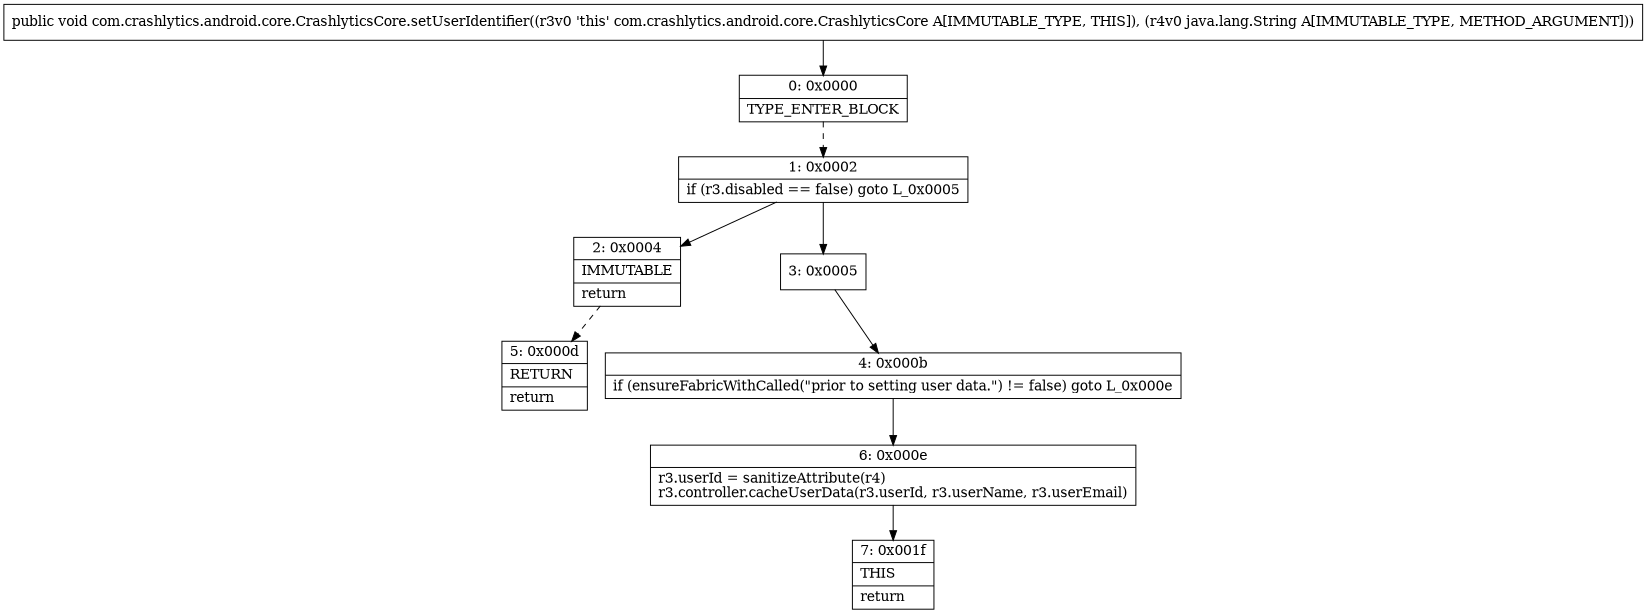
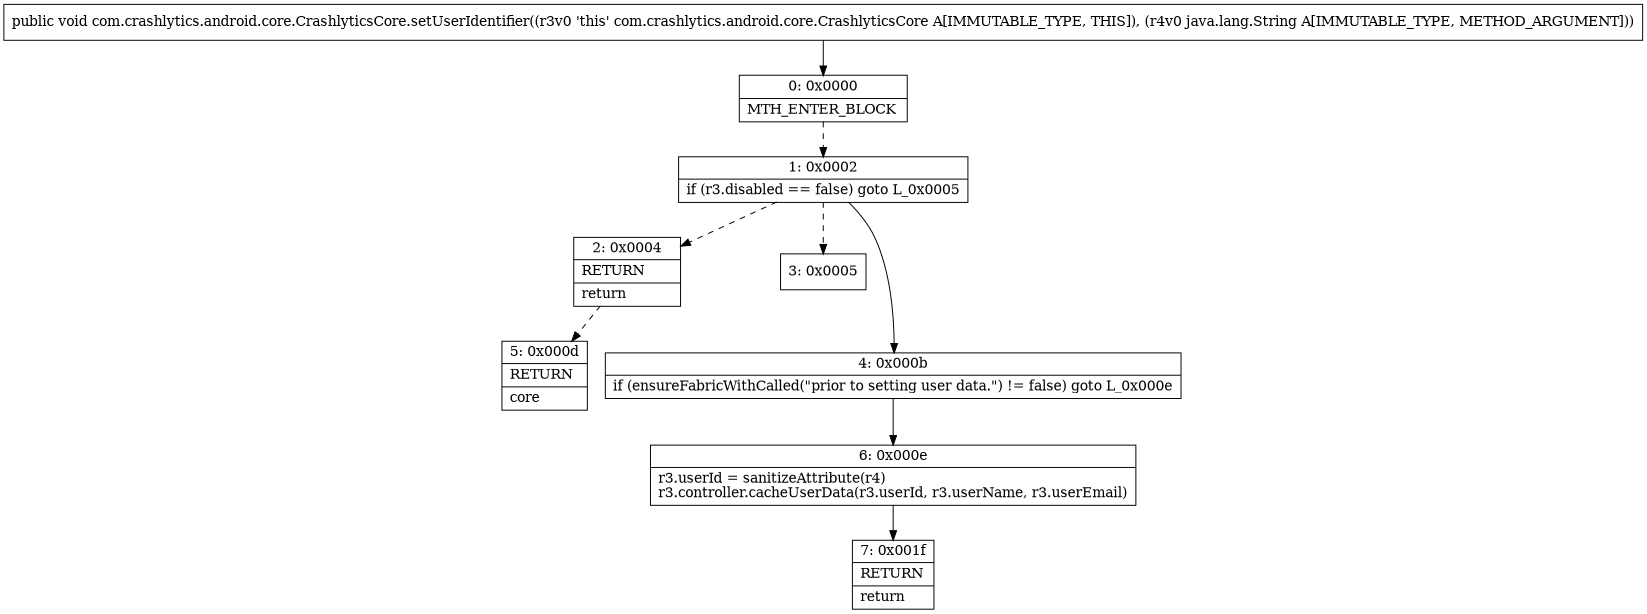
node "0: 0x0000": text "TYPE_ENTER_BLOCK" -> "MTH_ENTER_BLOCK"
edge "1: 0x0002" -> "2: 0x0004": style solid -> dashed
edge "1: 0x0002" -> "3: 0x0005": style solid -> dashed
node "2: 0x0004": text "IMMUTABLE" -> "RETURN"
edge "3: 0x0005" -> "4: 0x000b": now "1: 0x0002" -> "4: 0x000b"
node "5: 0x000d": text "return" -> "core"
node "7: 0x001f": text "THIS" -> "RETURN"
